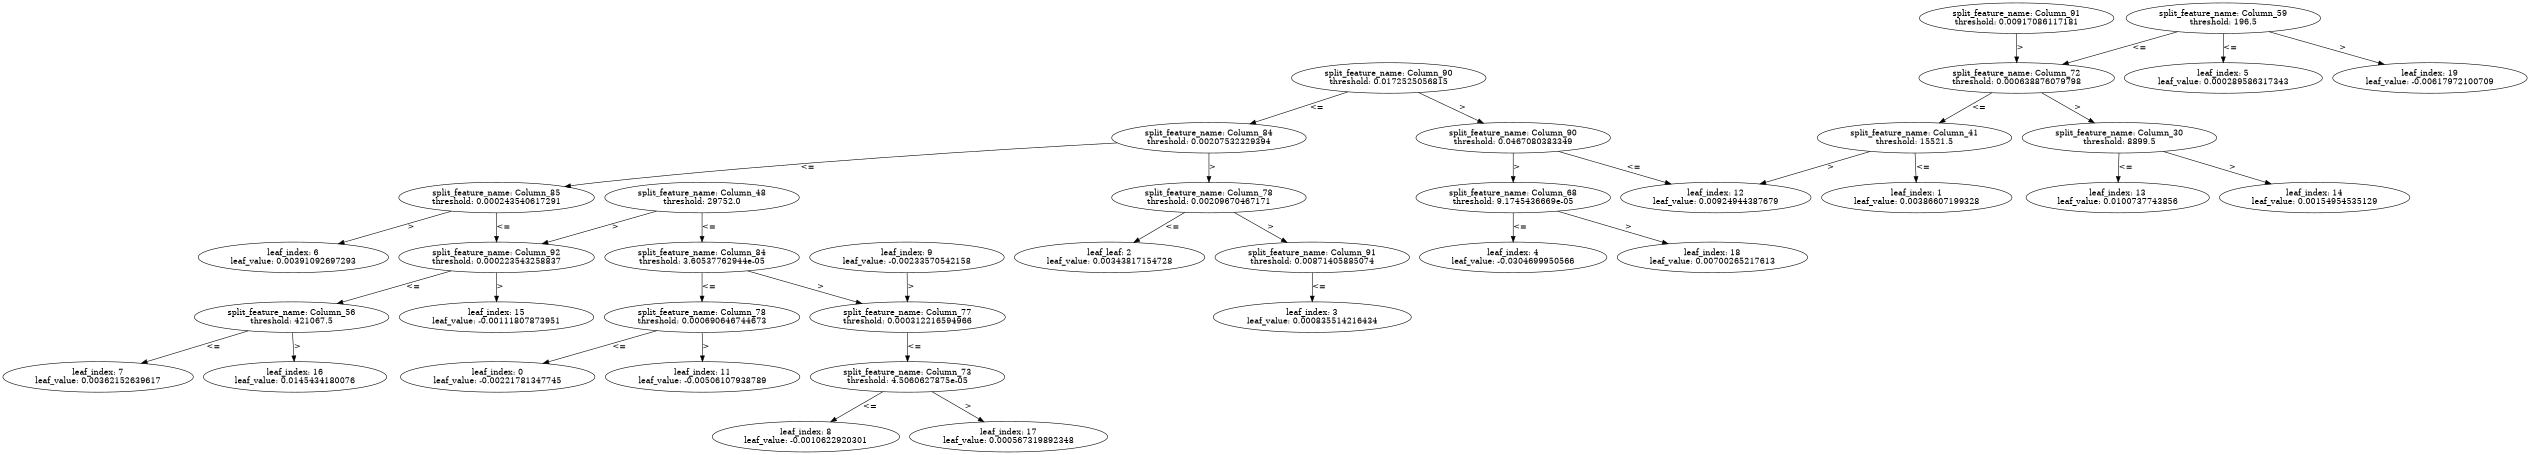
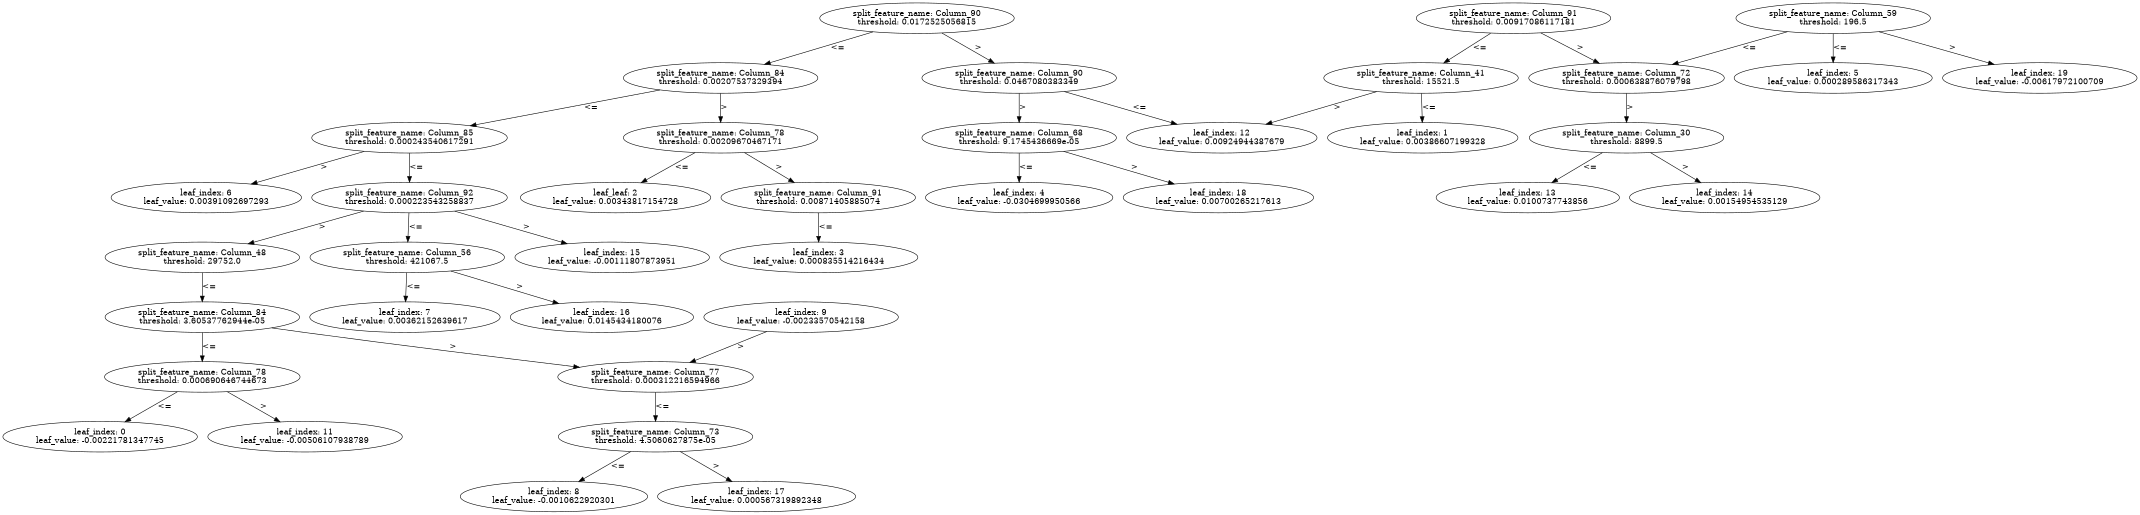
edge "split_feature_name: Column_72 threshold: 0.000638876079798" -> "split_feature_name: Column_41 threshold: 15521.5": now "split_feature_name: Column_91 threshold: 0.00917086117181" -> "split_feature_name: Column_41 threshold: 15521.5"
node "split_feature_name: Column_84 threshold: 0.00207532329394": label "split_feature_name: Column_84 threshold: 0.00207532329394" -> "split_feature_name: Column_84 threshold: 0.00207537329394"
edge "split_feature_name: Column_48 threshold: 29752.0" -> "split_feature_name: Column_92 threshold: 0.000223543258837": reversed
